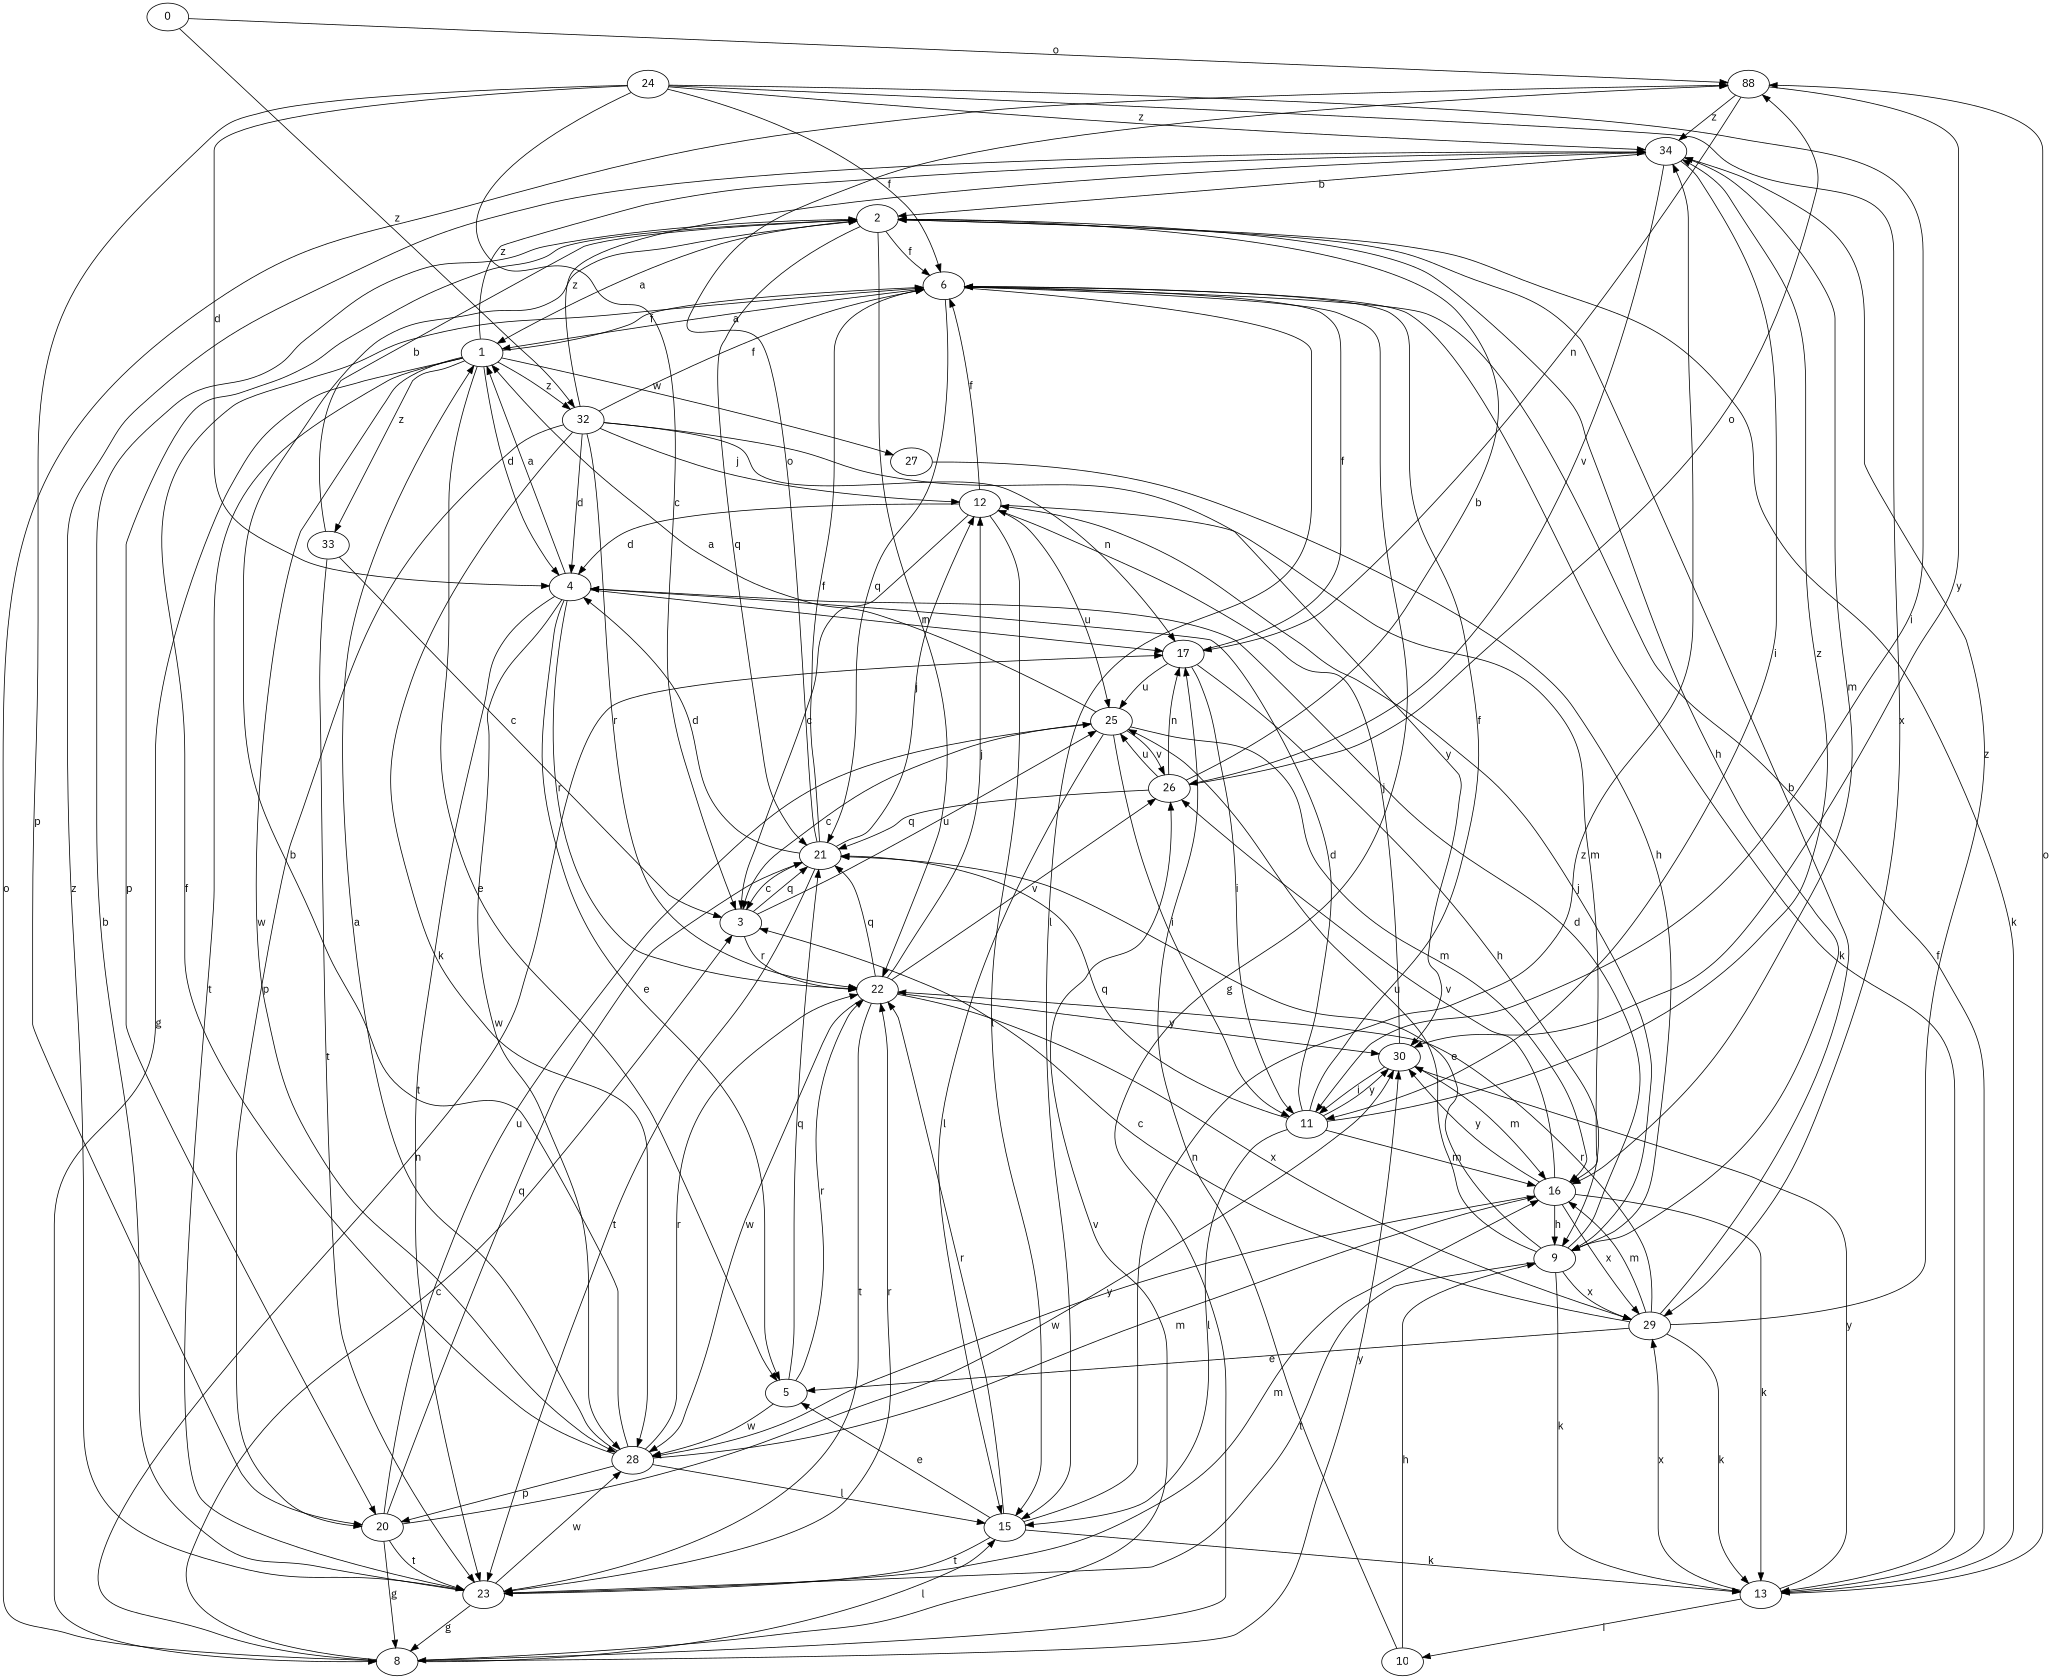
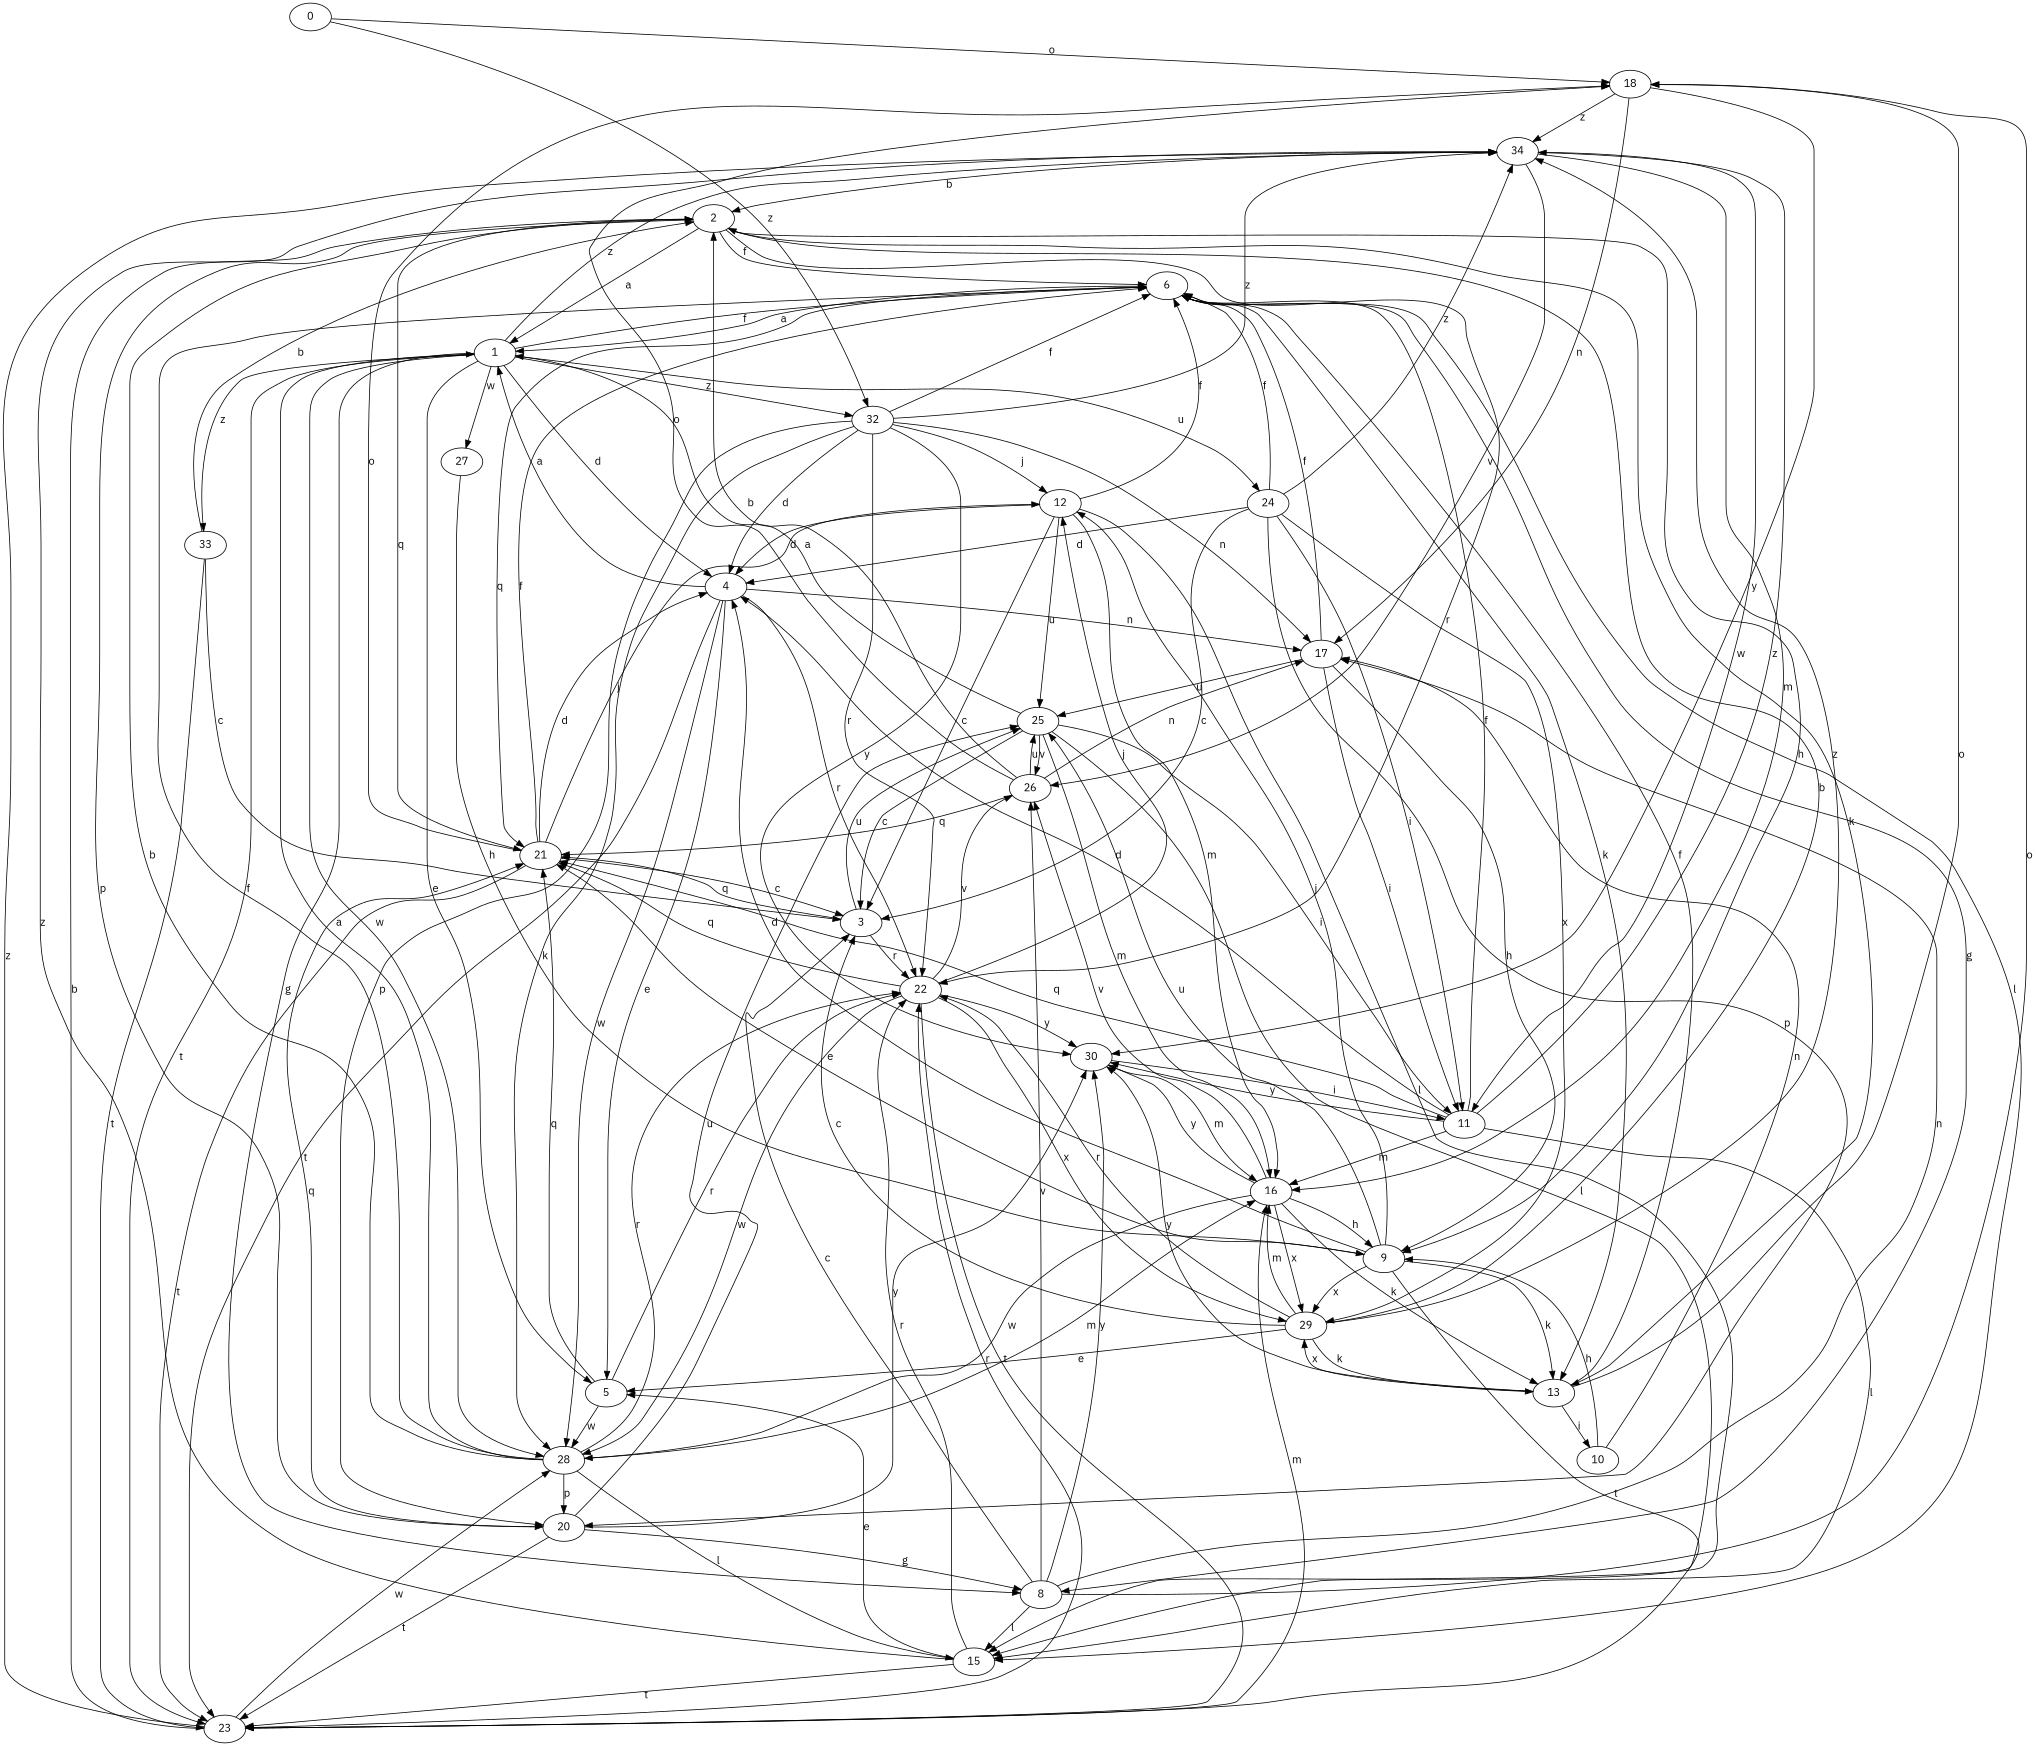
node "88": label "88" -> "18"
edge "1" -> "24": added, label "u"
edge "34" -> "11": label "i" -> "w"
edge "30" -> "12": removed, label "j"
edge "15" -> "13": removed, label "k"
edge "23" -> "8": removed, label "g"
